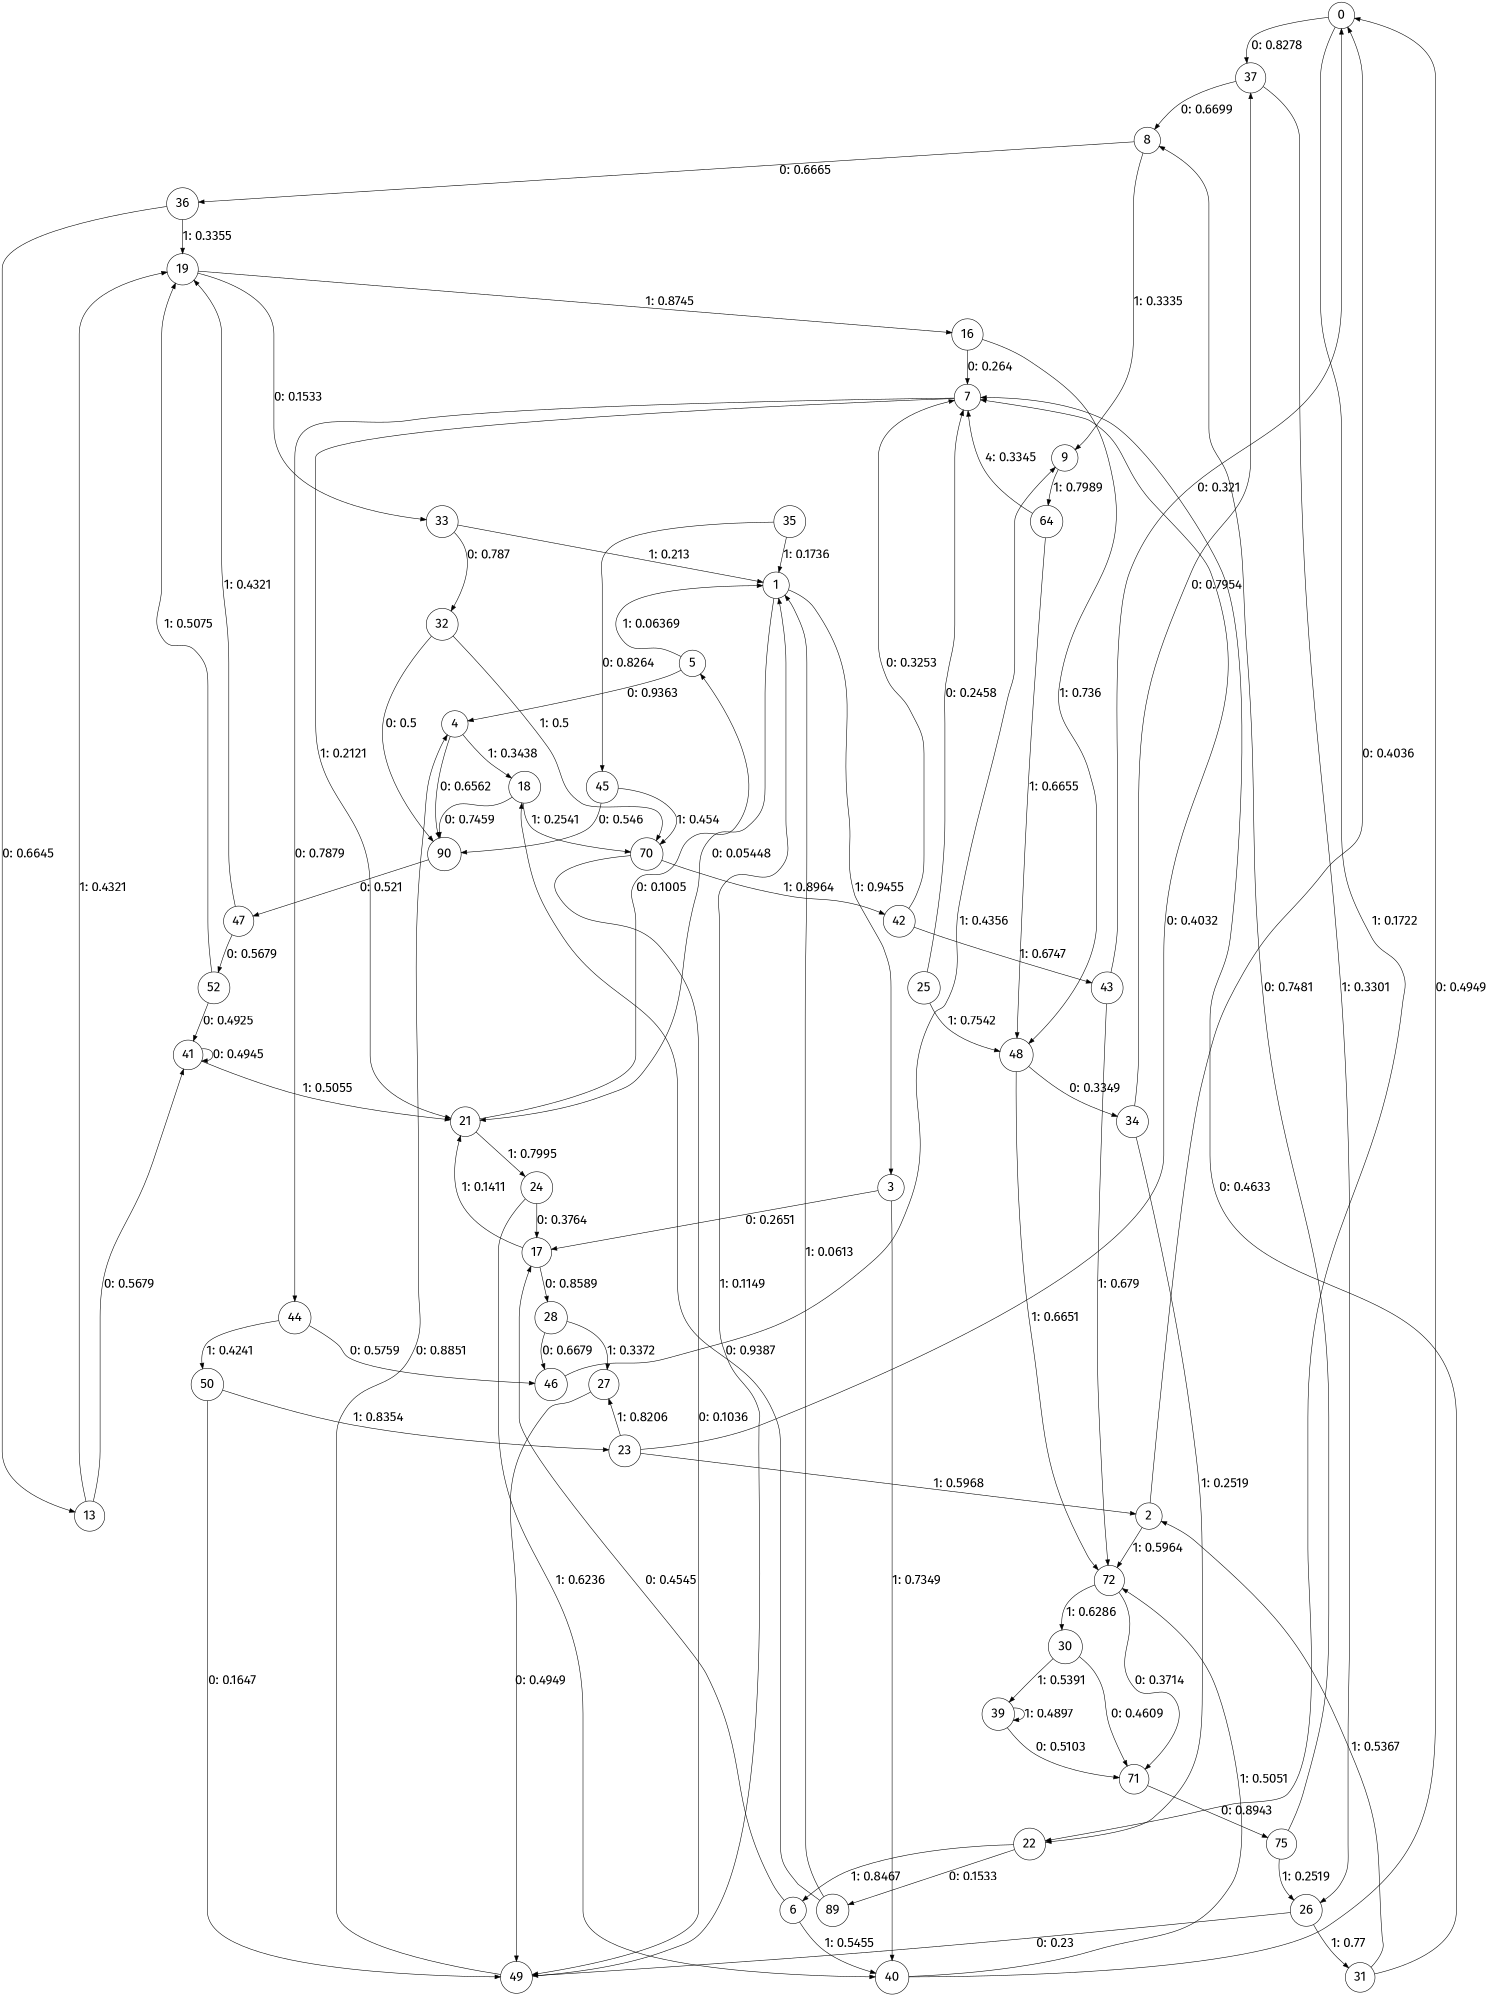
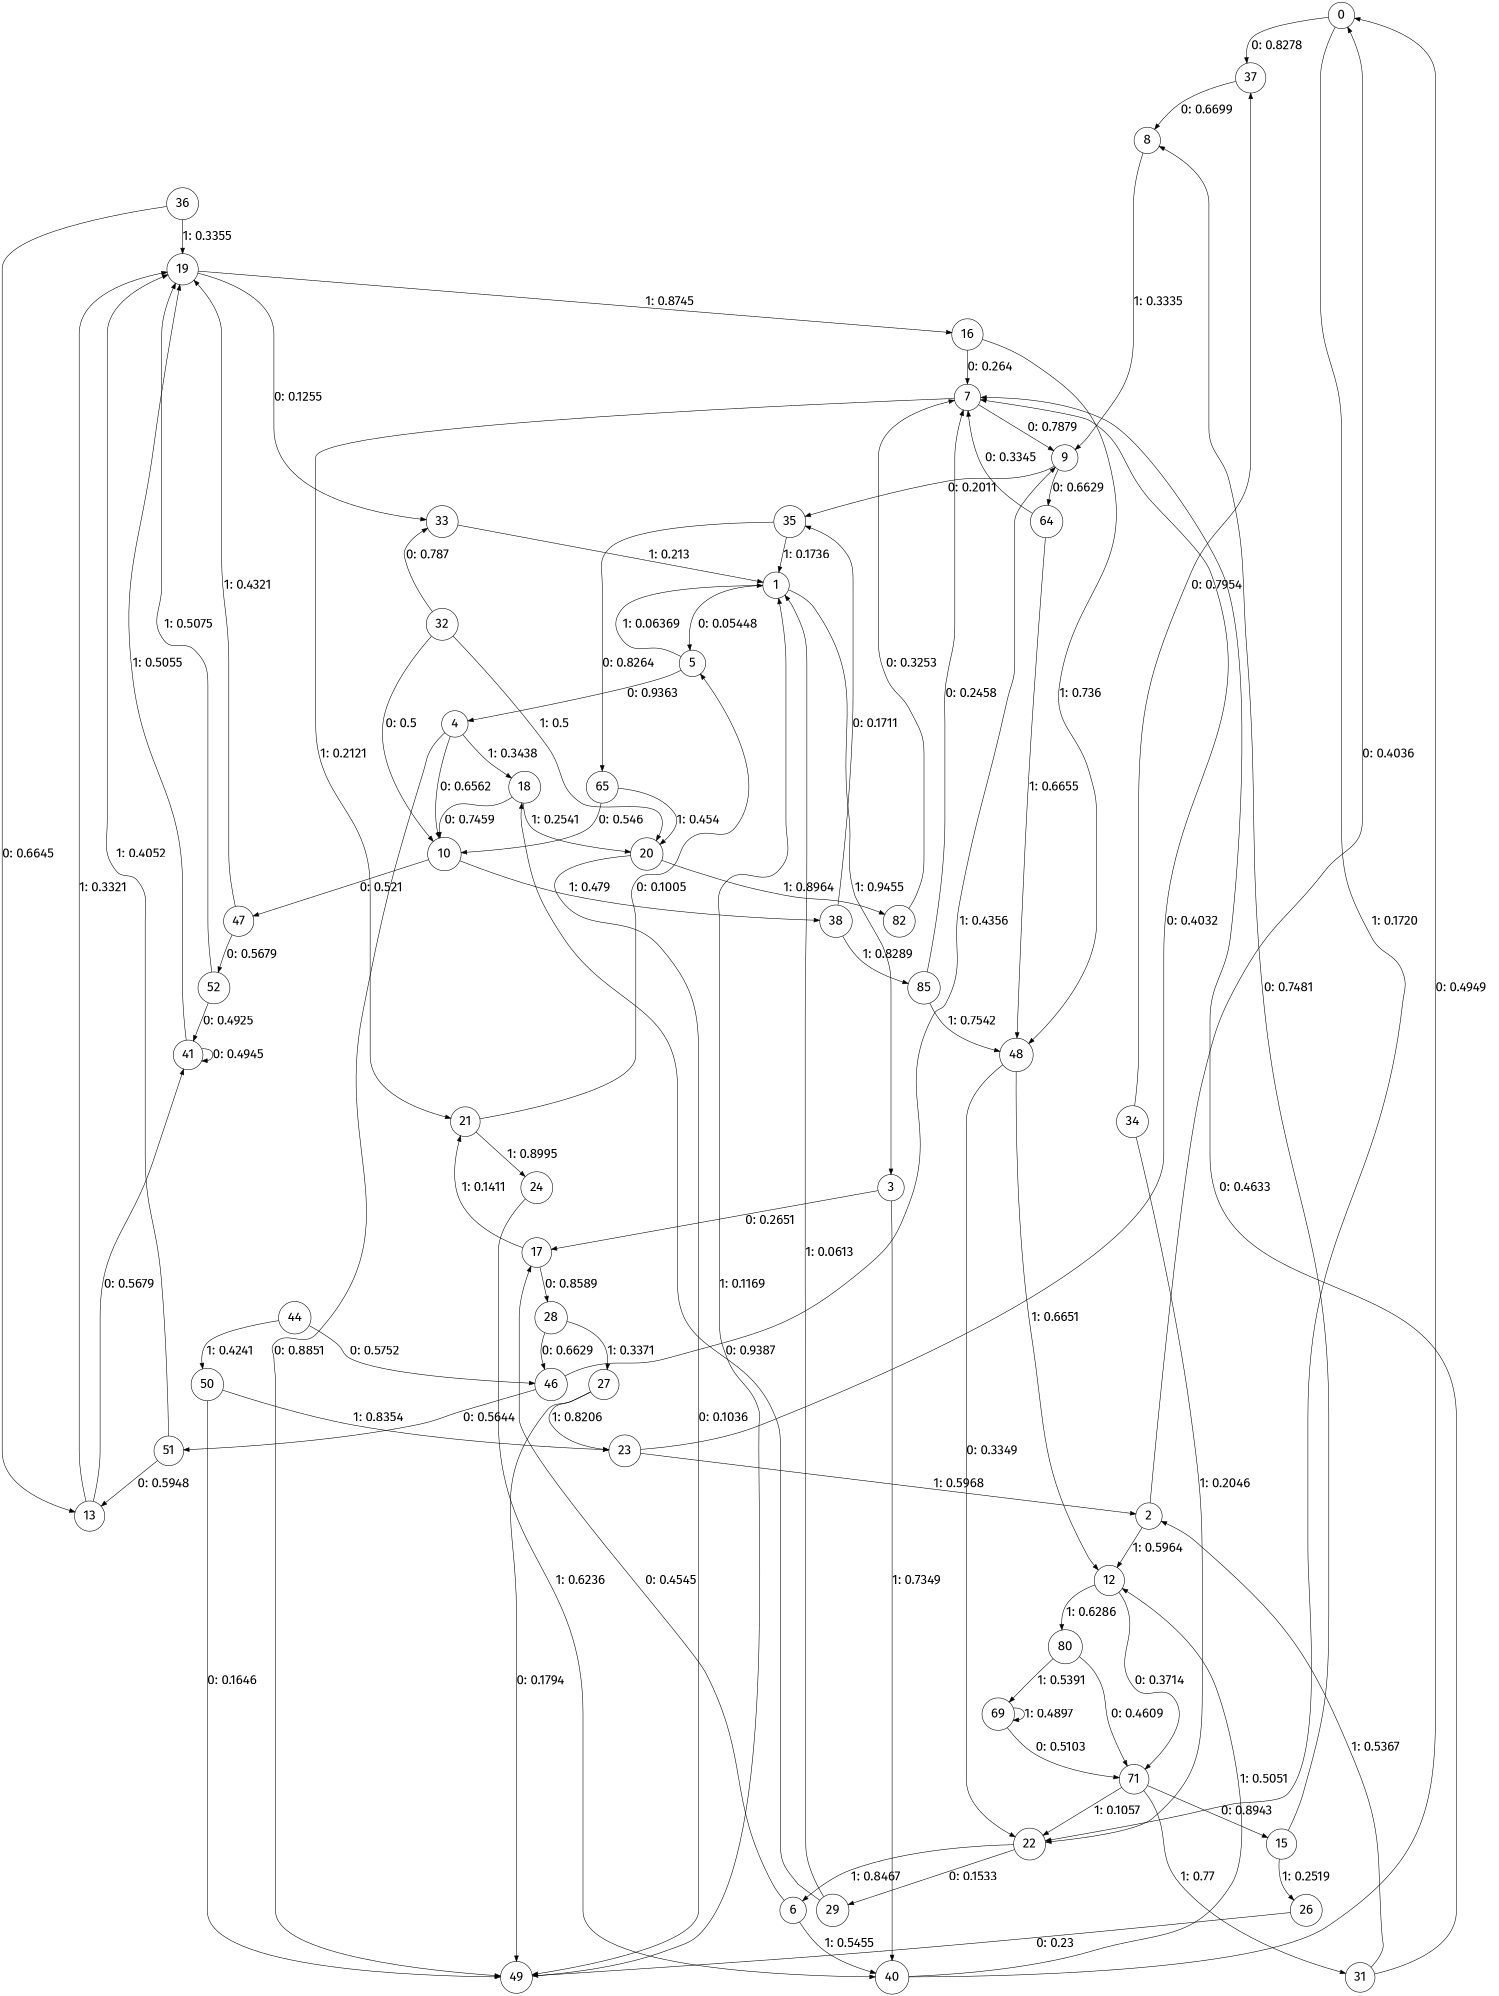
edge "8" -> "36": removed, label "0: 0.6665"
edge "19" -> "33": label "0: 0.1533   " -> "0: 0.1255   "
edge "64" -> "7": label "4: 0.3345   " -> "0: 0.3345   "
edge "9" -> "35": added, label "0: 0.2011"
edge "9" -> "64": label "1: 0.7989   " -> "0: 0.6629   "
edge "7" -> "44": now "7" -> "9"
edge "33" -> "32": reversed
node "45": label "45" -> "65"
node "90": label "90" -> "10"
node "70": label "70" -> "20"
edge "13" -> "19": label "1: 0.4321   " -> "1: 0.3321   "
edge "1" -> "21": now "1" -> "5"
node "38": added
node "42": label "42" -> "82"
edge "0" -> "22": label "1: 0.1722   " -> "1: 0.1720   "
node "25": label "25" -> "85"
node "43": removed
edge "37" -> "26": removed, label "1: 0.3301"
edge "48" -> "34": now "48" -> "22"
edge "41" -> "21": now "41" -> "19"
edge "21" -> "24": label "1: 0.7995   " -> "1: 0.8995   "
edge "24" -> "17": removed, label "0: 0.3764"
edge "49" -> "1": label "1: 0.1149   " -> "1: 0.1169   "
edge "44" -> "46": label "0: 0.5759   " -> "0: 0.5752   "
edge "28" -> "46": label "0: 0.6679   " -> "0: 0.6629   "
edge "28" -> "27": label "1: 0.3372   " -> "1: 0.3371   "
edge "49" -> "4": reversed
edge "23" -> "27": reversed
node "51": added
edge "34" -> "22": label "1: 0.2519   " -> "1: 0.2046   "
node "72": label "72" -> "12"
node "30": label "30" -> "80"
edge "50" -> "49": label "0: 0.1647   " -> "0: 0.1646   "
edge "27" -> "49": label "0: 0.4949   " -> "0: 0.1794   "
node "39": label "39" -> "69"
edge "71" -> "22": added, label "1: 0.1057"
node "75": label "75" -> "15"
node "89": label "89" -> "29"
edge "26" -> "31": now "71" -> "31"
